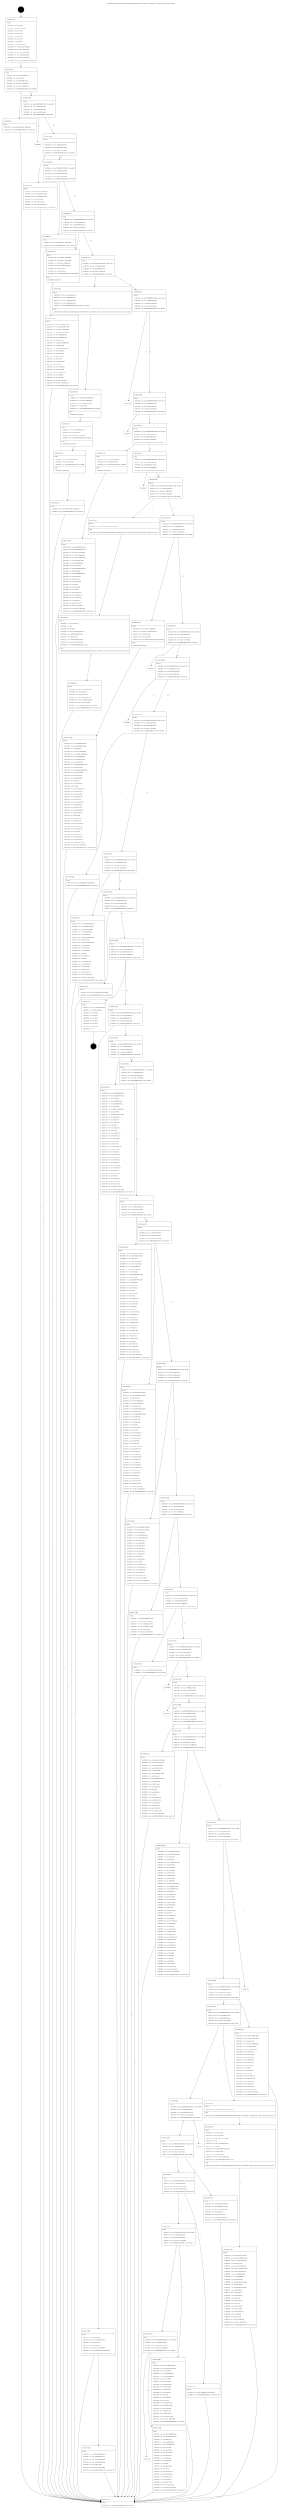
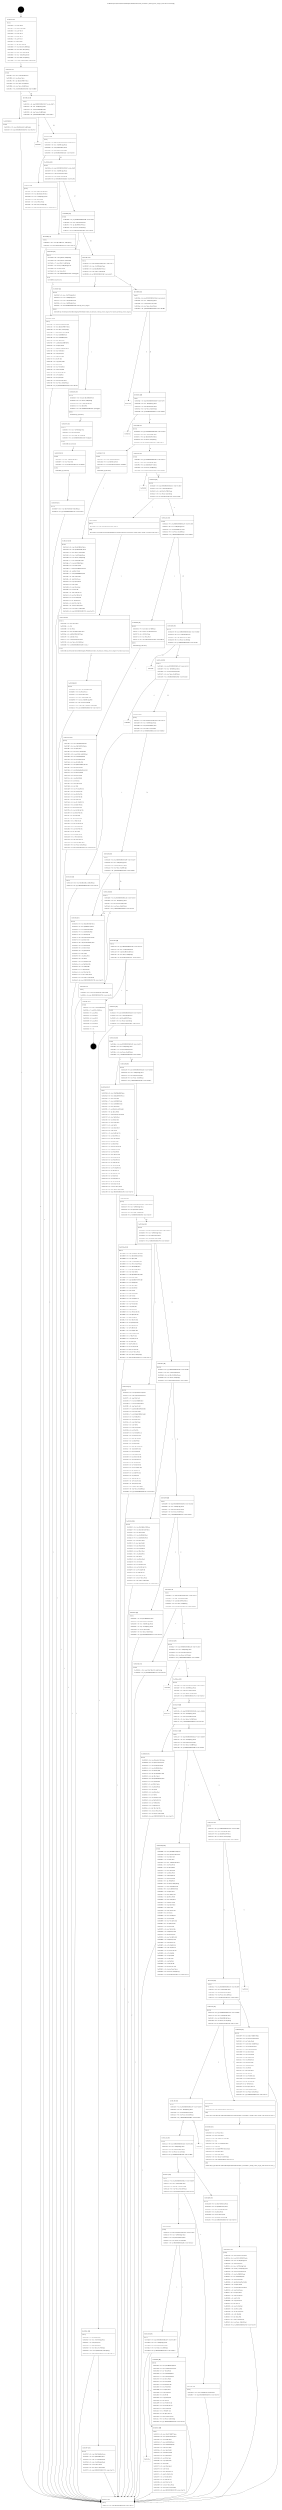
edge "0x401ab6 [28]" -> "0x401ad2 [28]": now "0x401ab6 [28]" -> "0x401e5a [91]"
